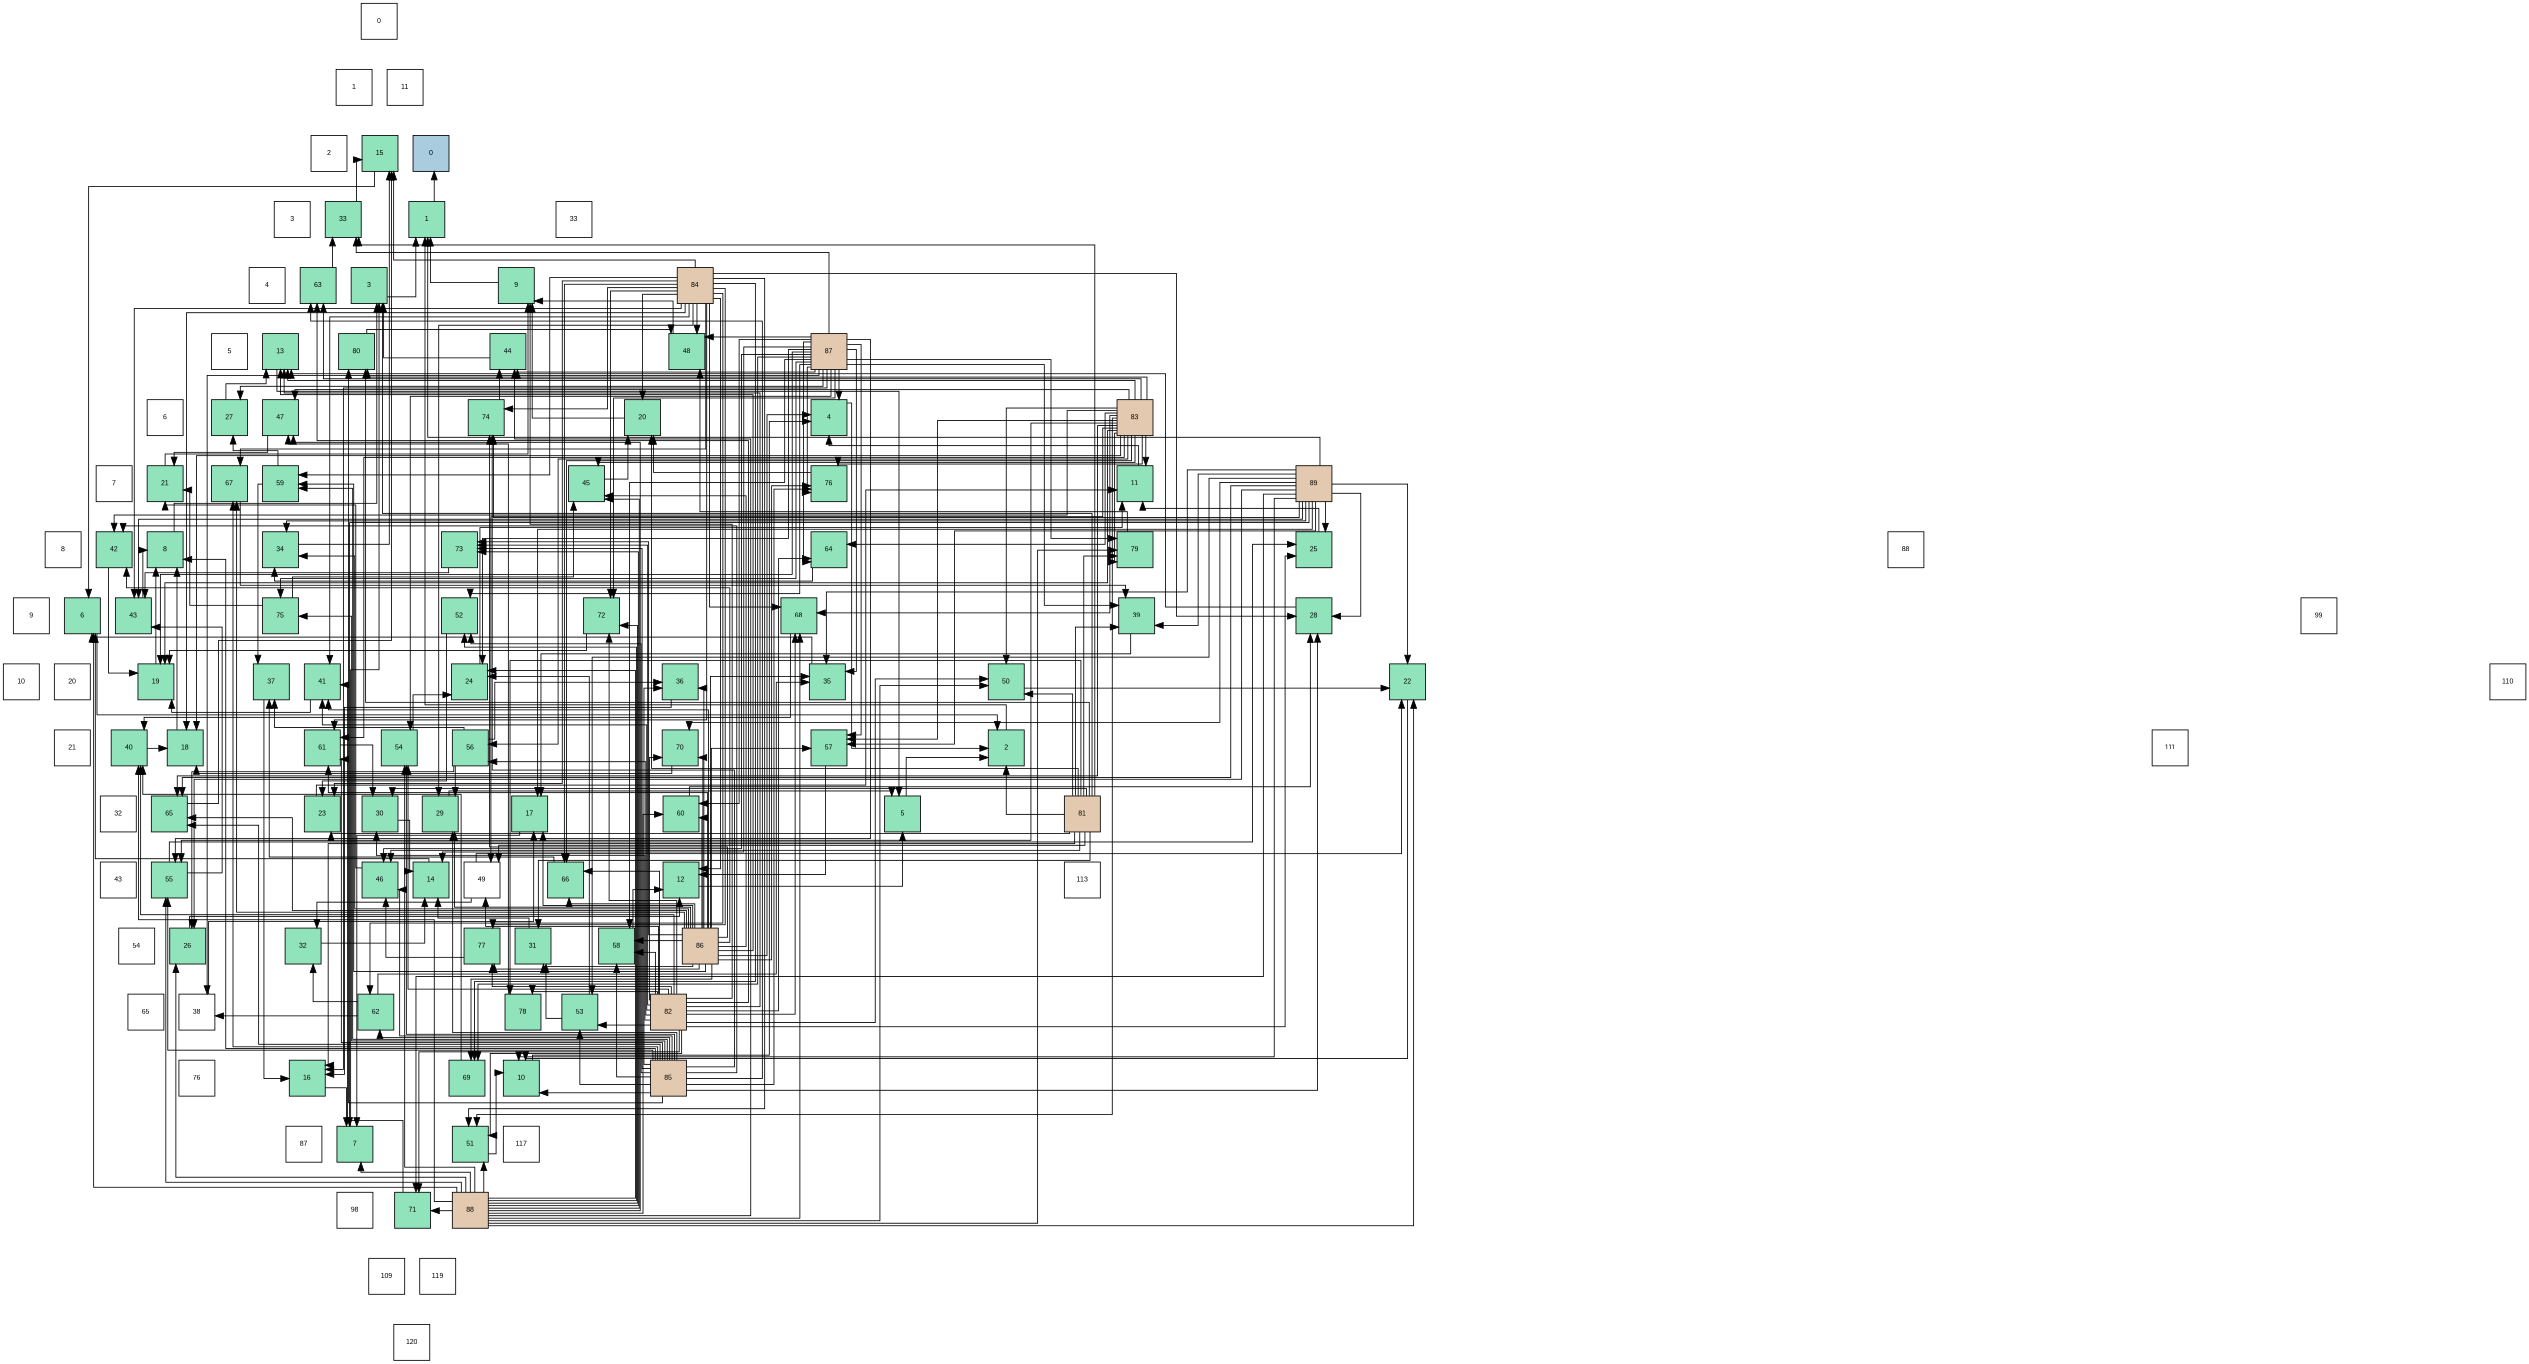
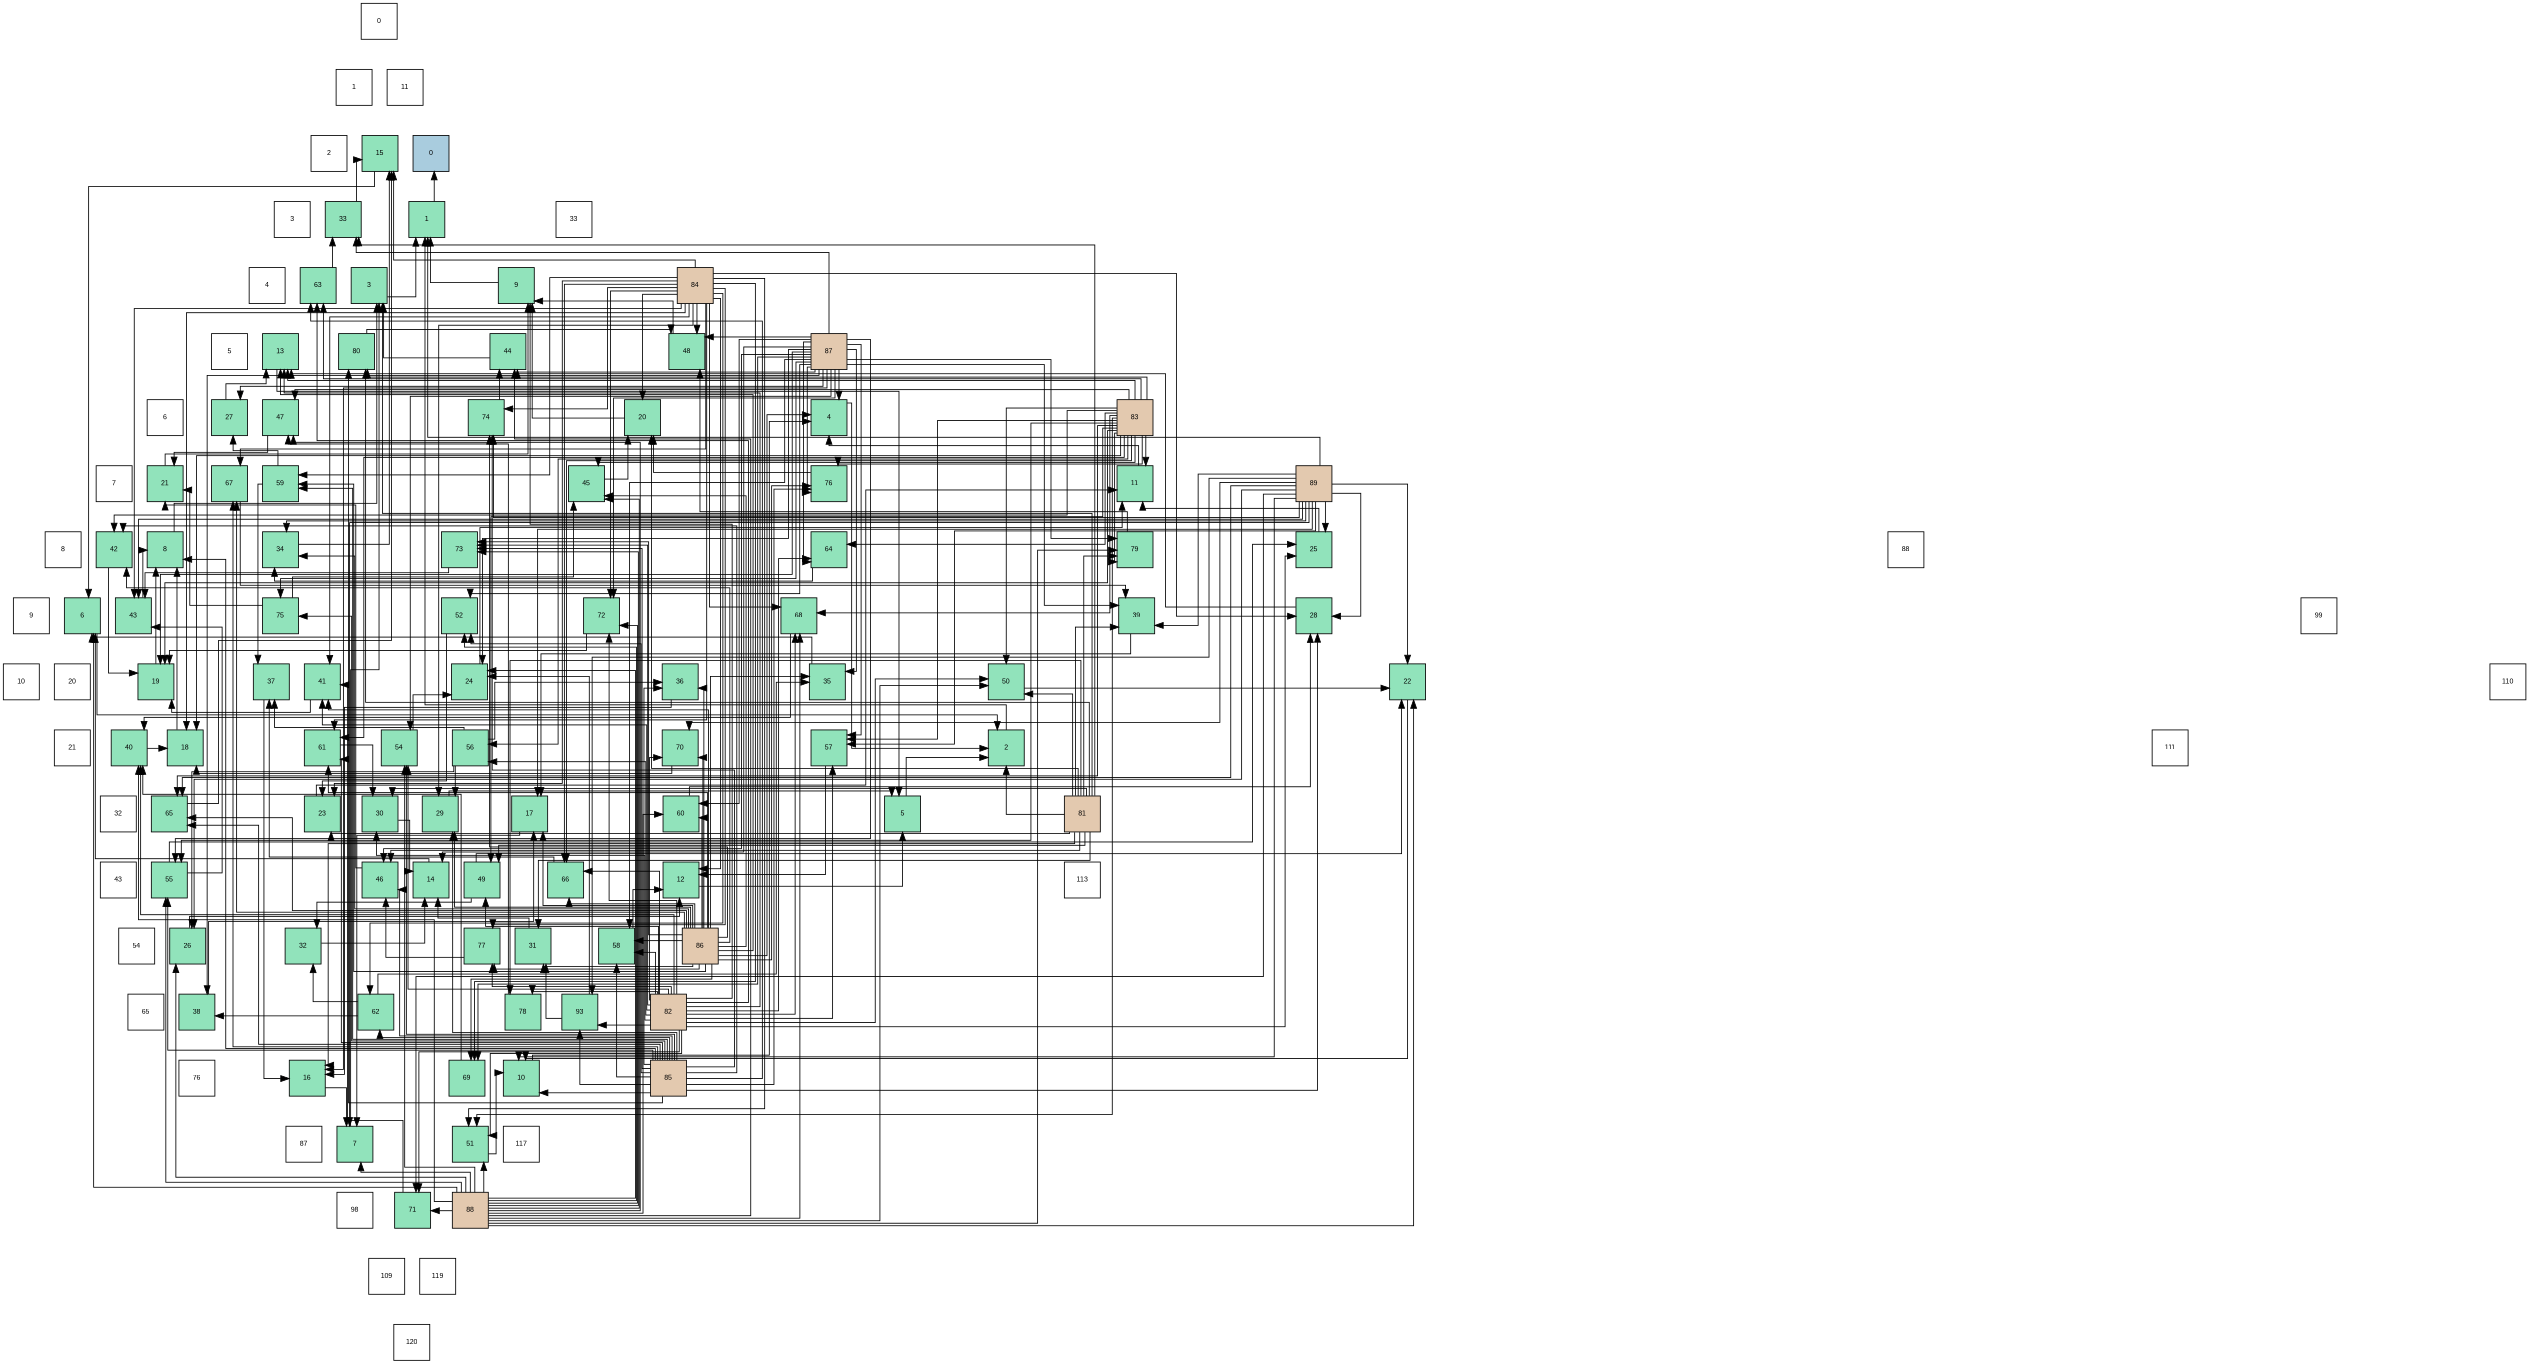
edge "89" -> "35": removed
edge "86" -> "57": now "82" -> "57"
node "49": fillcolor #ffffff -> #91e3bb
node "38": fillcolor #ffffff -> #91e3bb
node "53": label "53" -> "93"
